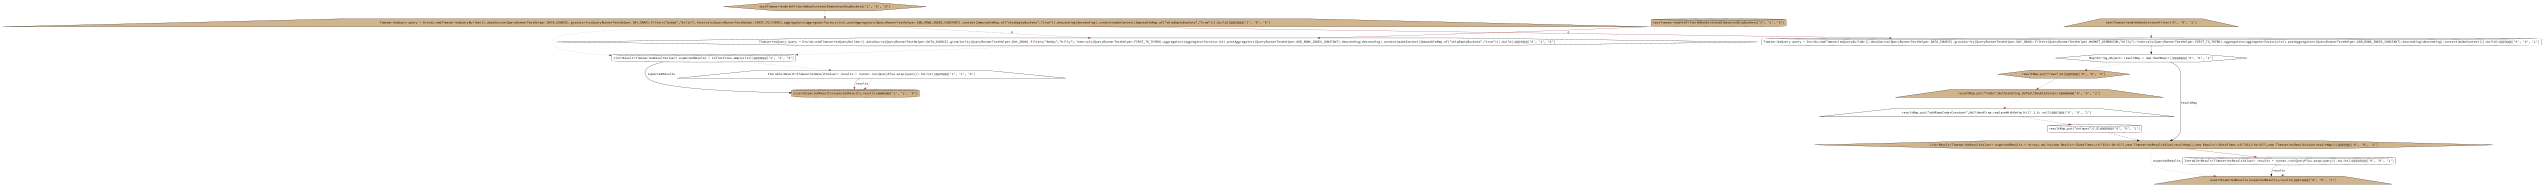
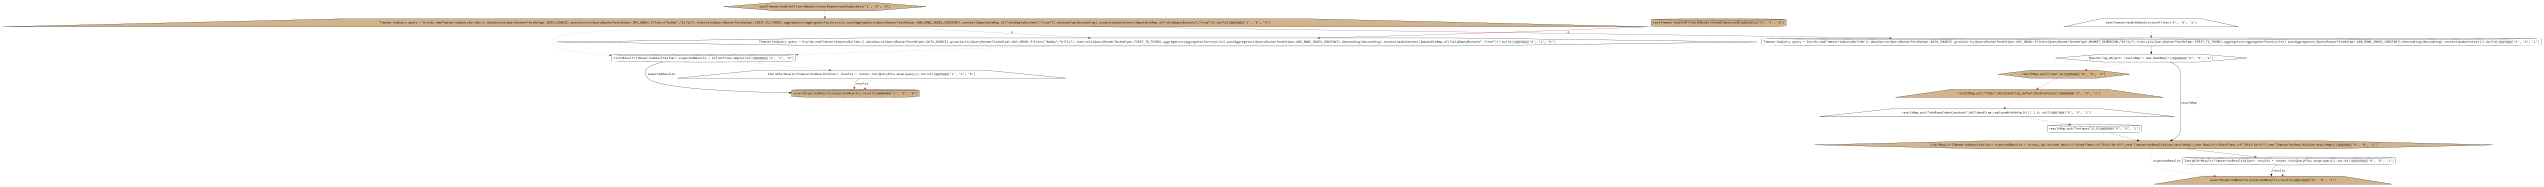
node "testTimeseriesWithNonExistentFilter['0', '0', '1']": fillcolor tan -> white
